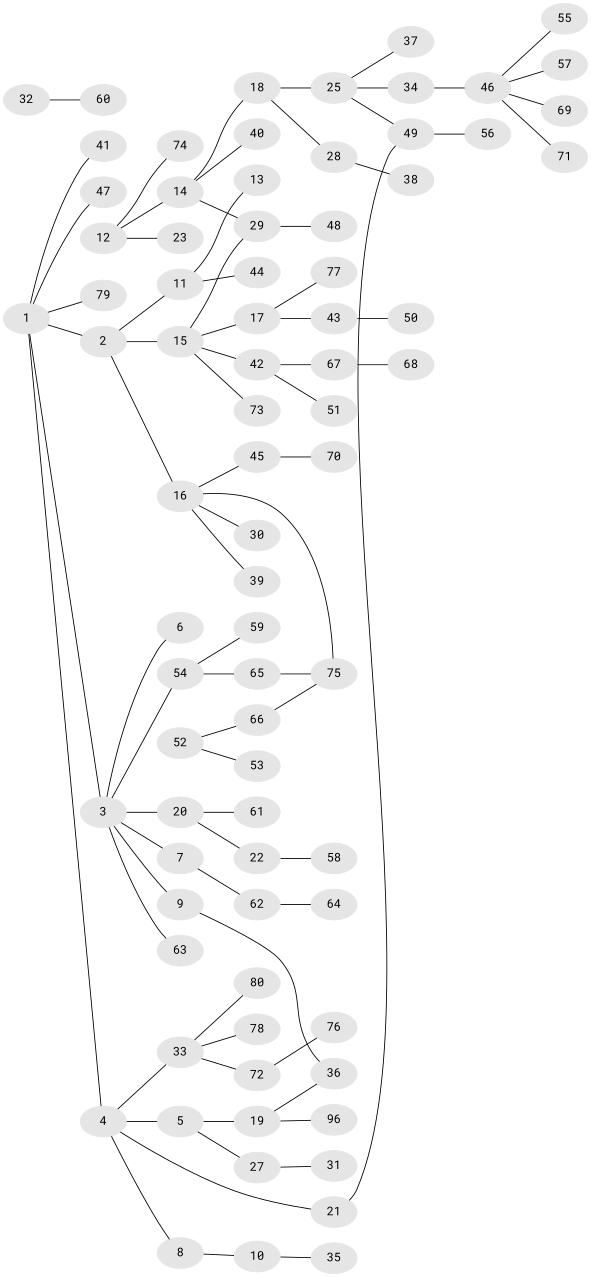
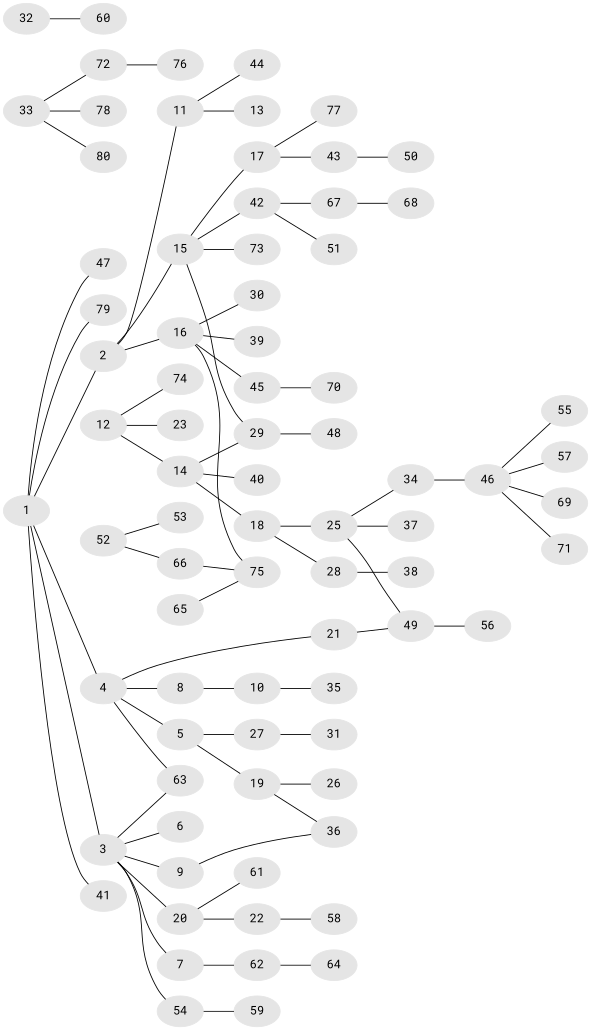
edge "54" -- "65": removed
edge "33" -- "4": now "63" -- "4"
node "96": label "96" -> "26"
